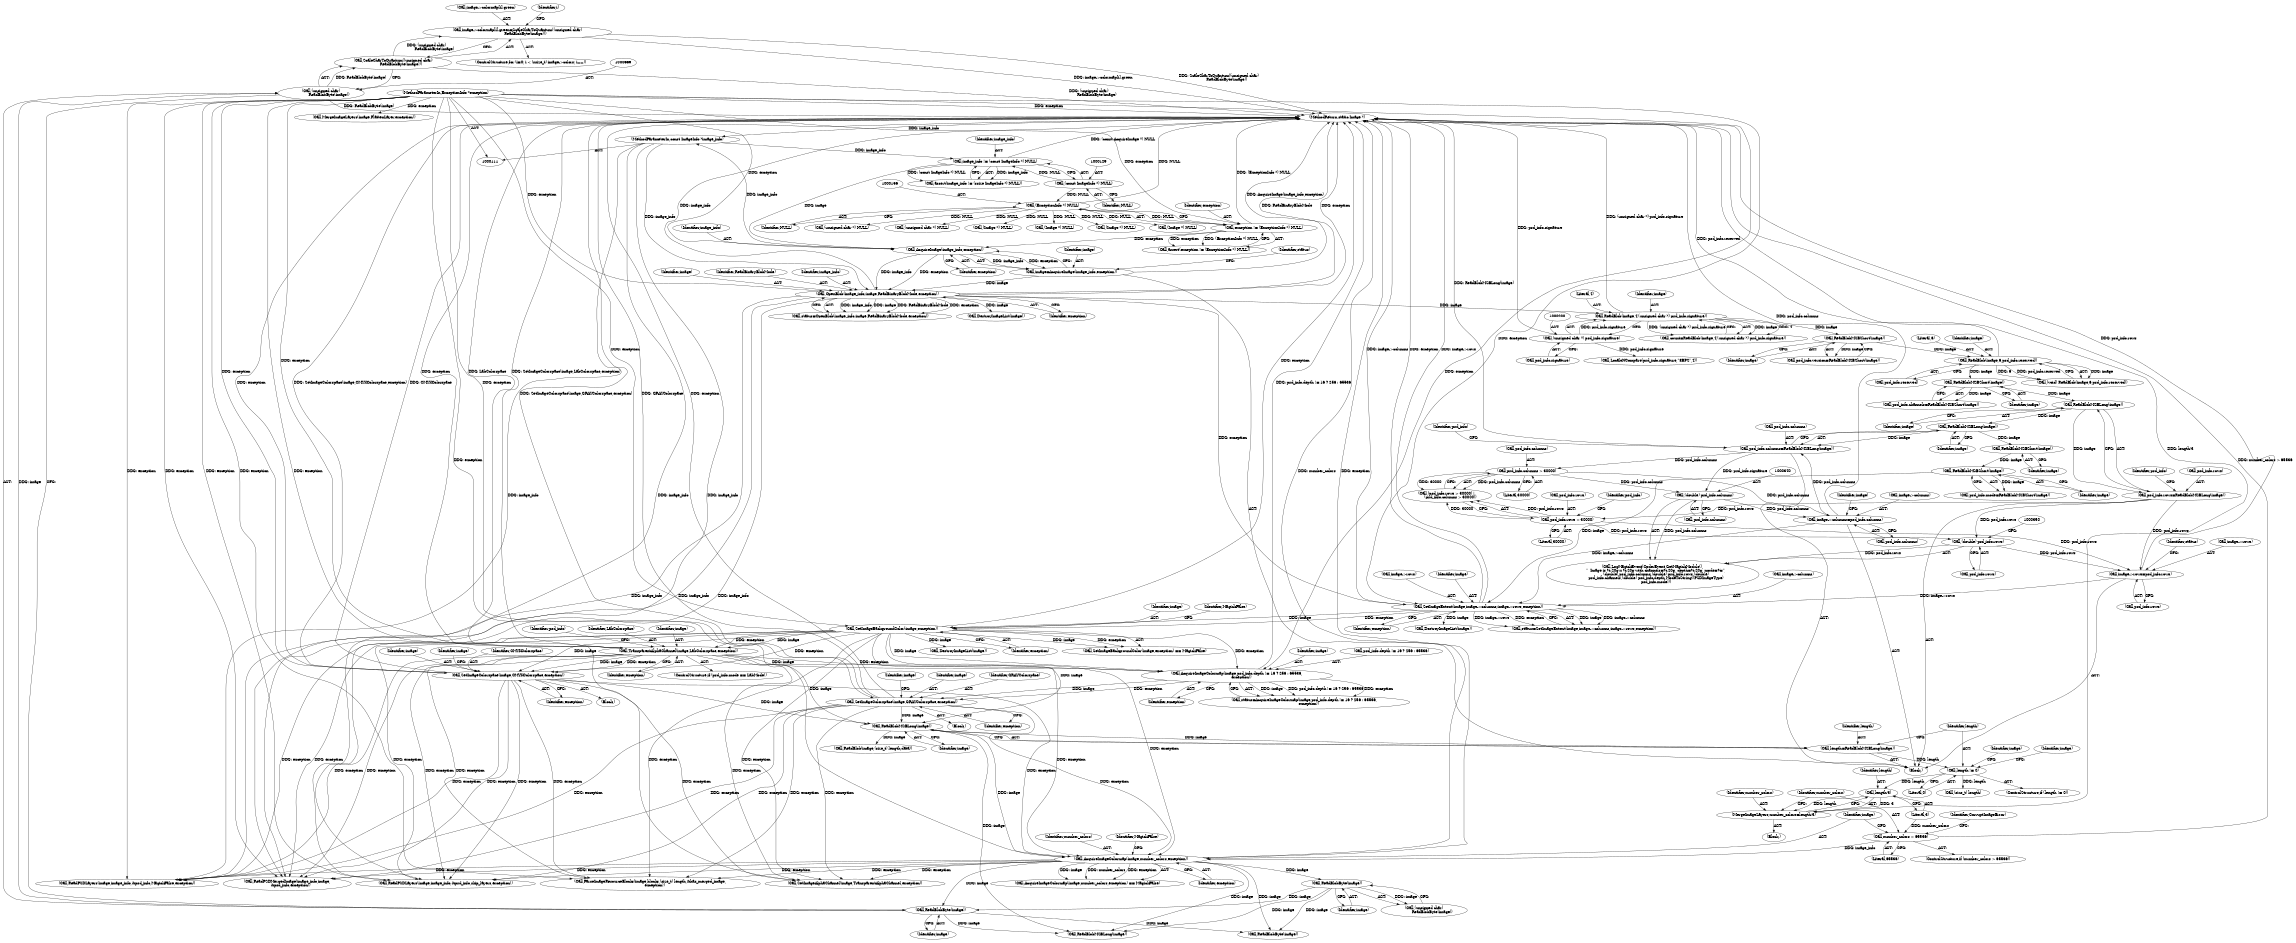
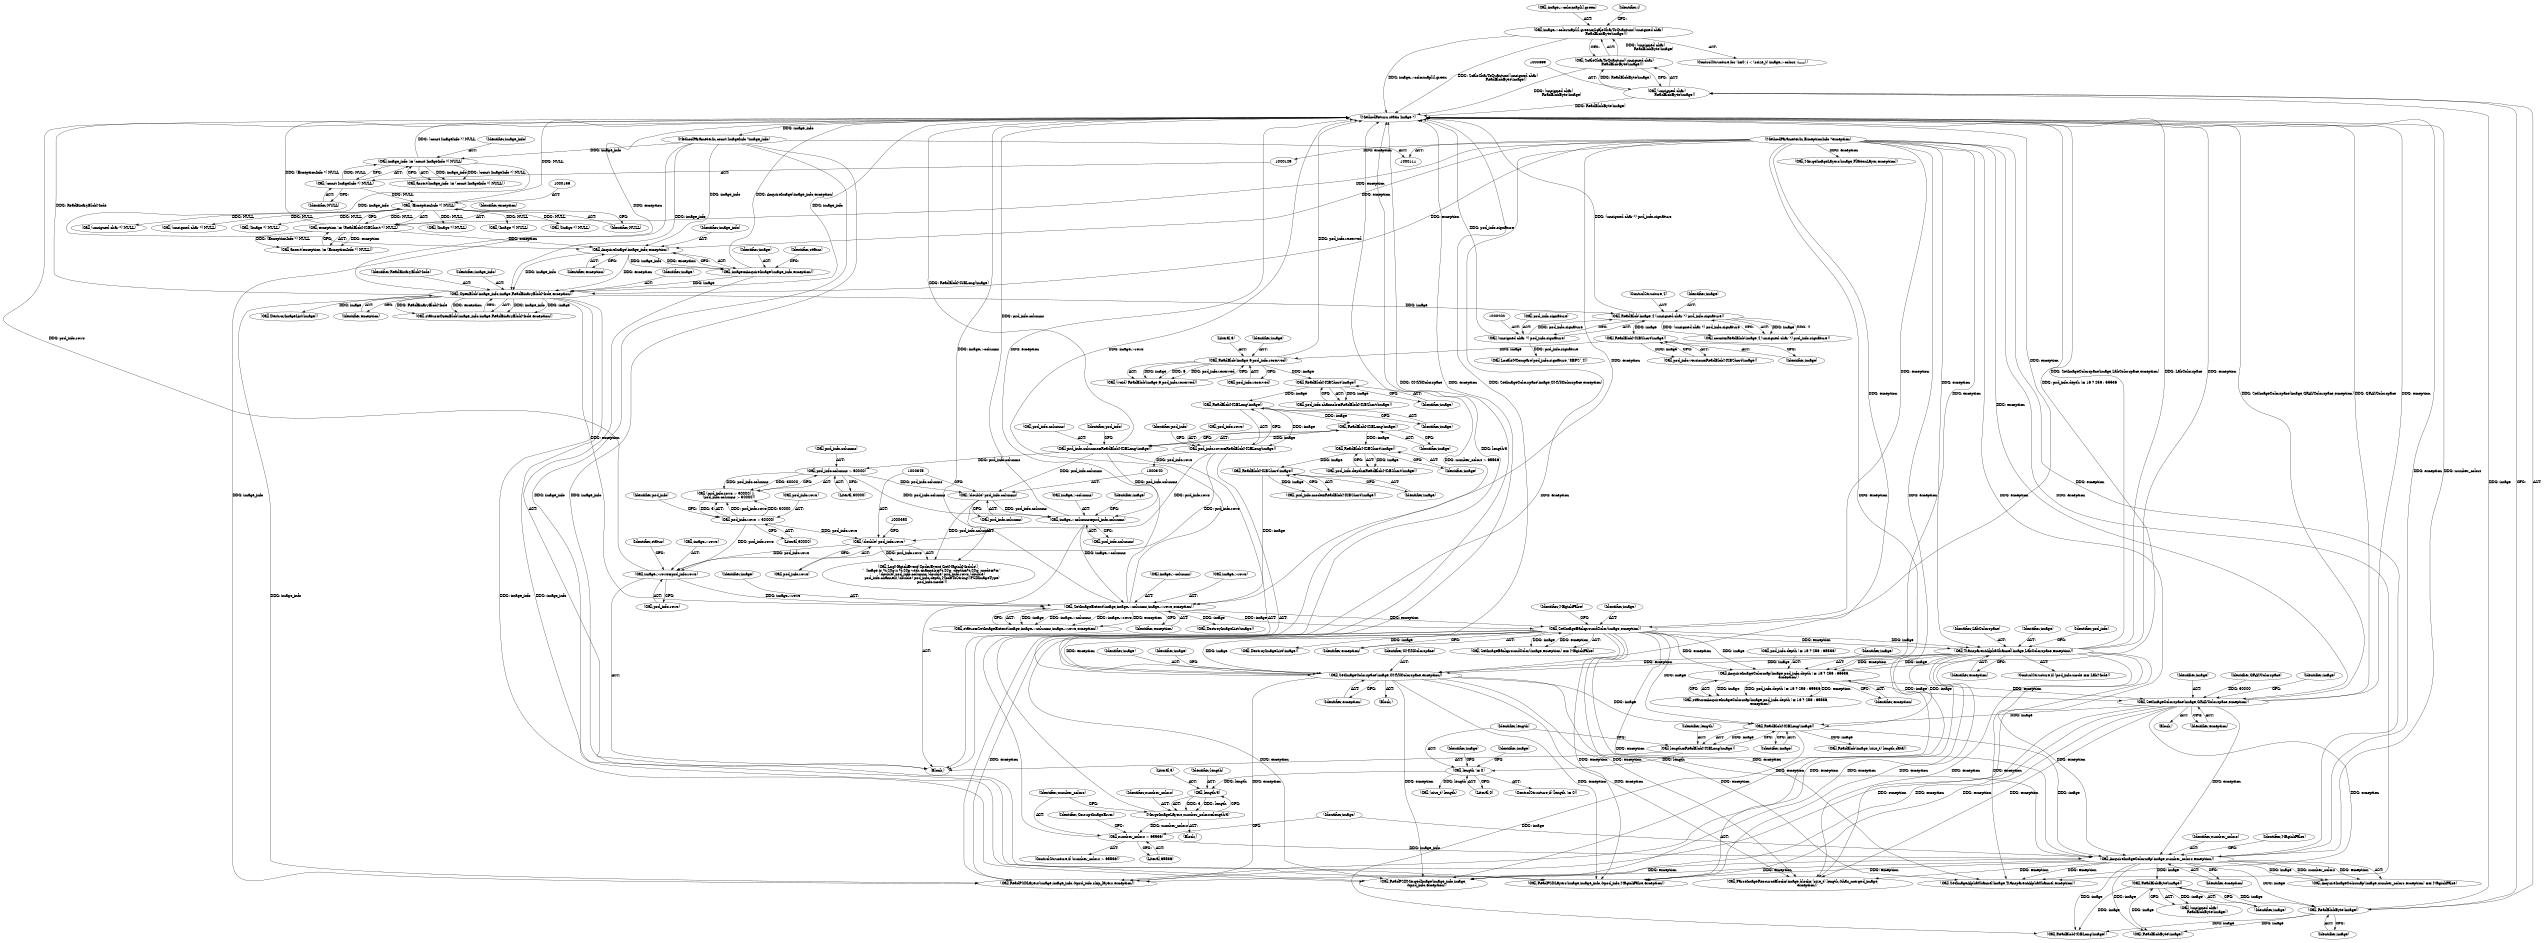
edge "(MethodParameterIn,ExceptionInfo *exception)" -> "(MethodReturn,static Image *)": now "(MethodParameterIn,ExceptionInfo *exception)" -> "1000129"
edge "(Call,image_info != (const ImageInfo *) NULL)" -> "(MethodReturn,static Image *)": label "DDG: (const AcquireImage *) NULL" -> "DDG: (const ImageInfo *) NULL"
node "(Call,assert(image_info != (ssize ImageInfo *) NULL))": label "(Call,assert(image_info != (ssize ImageInfo *) NULL))" -> "(Call,assert(image_info != (const ImageInfo *) NULL))"
edge "(Call,image_info != (const ImageInfo *) NULL)" -> "(Call,AcquireImage(image_info,exception))": label "DDG: image" -> "DDG: image_info"
node "(Call,exception != (ExceptionInfo *) NULL)": label "(Call,exception != (ExceptionInfo *) NULL)" -> "(Call,exception != (ReadBlobMSBShort *) NULL)"
edge "(Call,AcquireImage(image_info,exception))" -> "(MethodParameterIn,const ImageInfo *image_info)": reversed
node "(Literal,4)": label "(Literal,4)" -> "(ControlStructure,4)"
edge "(Call,(unsigned char *) psd_info.signature)" -> "(Call,psd_info.signature)": removed, label "CFG:"
node "1000345": added
node "(Call,psd_info.depth=ReadBlobMSBShort(image))": added
edge "(Call,psd_info.columns=ReadBlobMSBLong(image))" -> "(Call,(double) psd_info.columns)": label "DDG: psd_info.signature" -> "DDG: psd_info.columns"
edge "(Call,image->columns=psd_info.columns)" -> "(Call,psd_info.columns=ReadBlobMSBLong(image))": reversed
edge "(Call,psd_info.rows=ReadBlobMSBLong(image))" -> "(Call,psd_info.rows > 30000)": now "(Call,psd_info.rows=ReadBlobMSBLong(image))" -> "1000340"
edge "(Call,(psd_info.rows > 30000) || (psd_info.columns > 30000))" -> "(Call,psd_info.rows > 30000)": label "CFG: " -> "DDG: 3"
edge "(Identifier,GRAYColorspace)" -> "(Call,SetImageColorspace(image,GRAYColorspace,exception))": label "AST: " -> "DDG: 30000"
edge "(Call,length/3)" -> "(Literal,3)": removed, label "CFG:"
edge "(Literal,3)" -> "(Call,number_colors > 65536)": now "(MergeImageLayers,number_colors=length/3)" -> "(Call,number_colors > 65536)"
